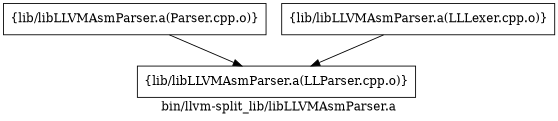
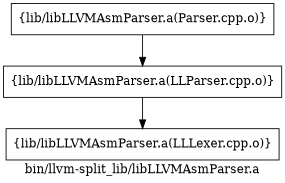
edge "{lib/libLLVMAsmParser.a(LLLexer.cpp.o)}" -> "{lib/libLLVMAsmParser.a(LLParser.cpp.o)}": reversed
